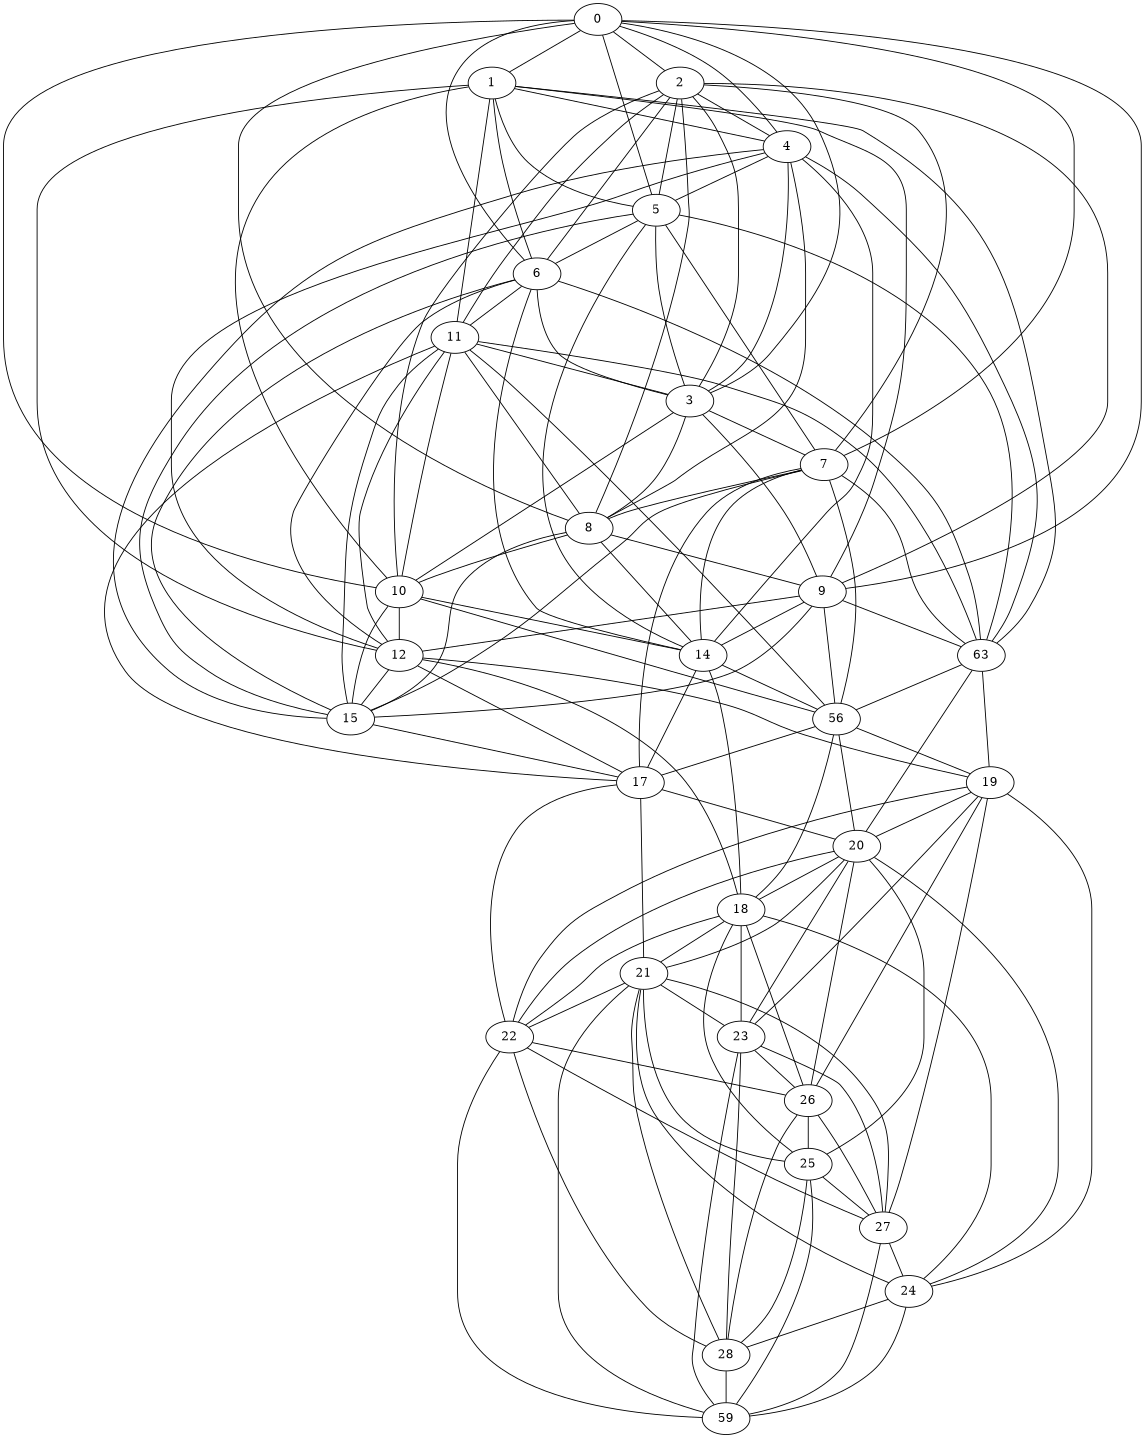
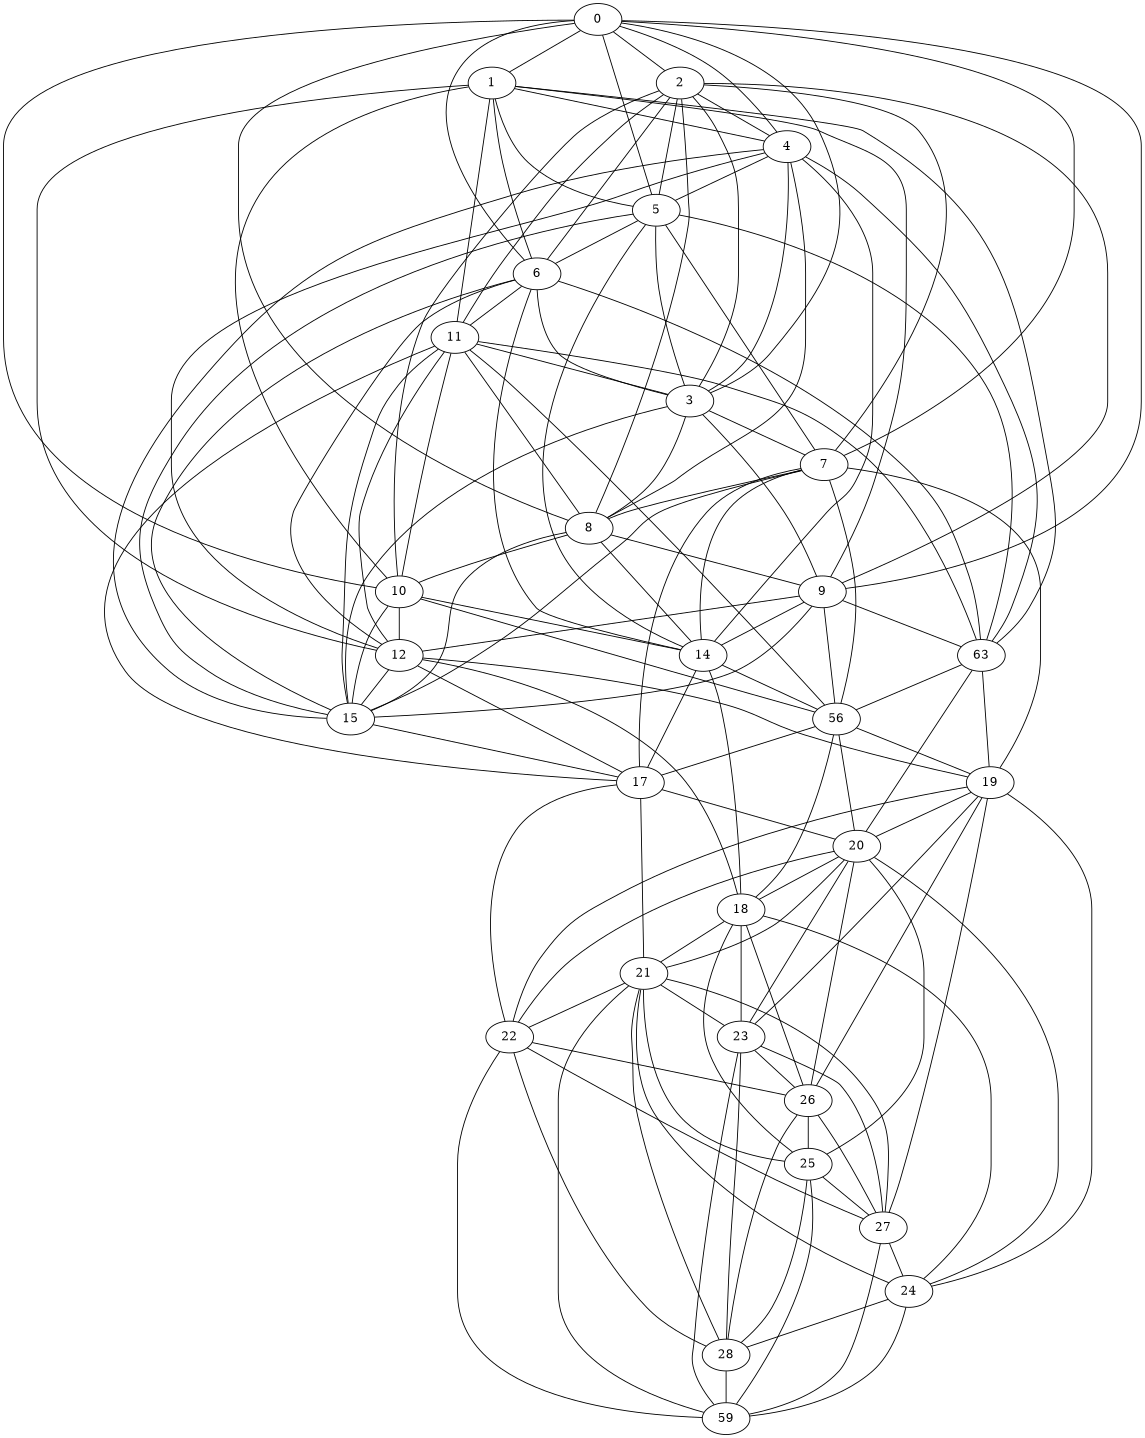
edge "3" -- "10": now "3" -- "15"
edge "7" -- "63": now "7" -- "19"
edge "18" -- "22": removed
